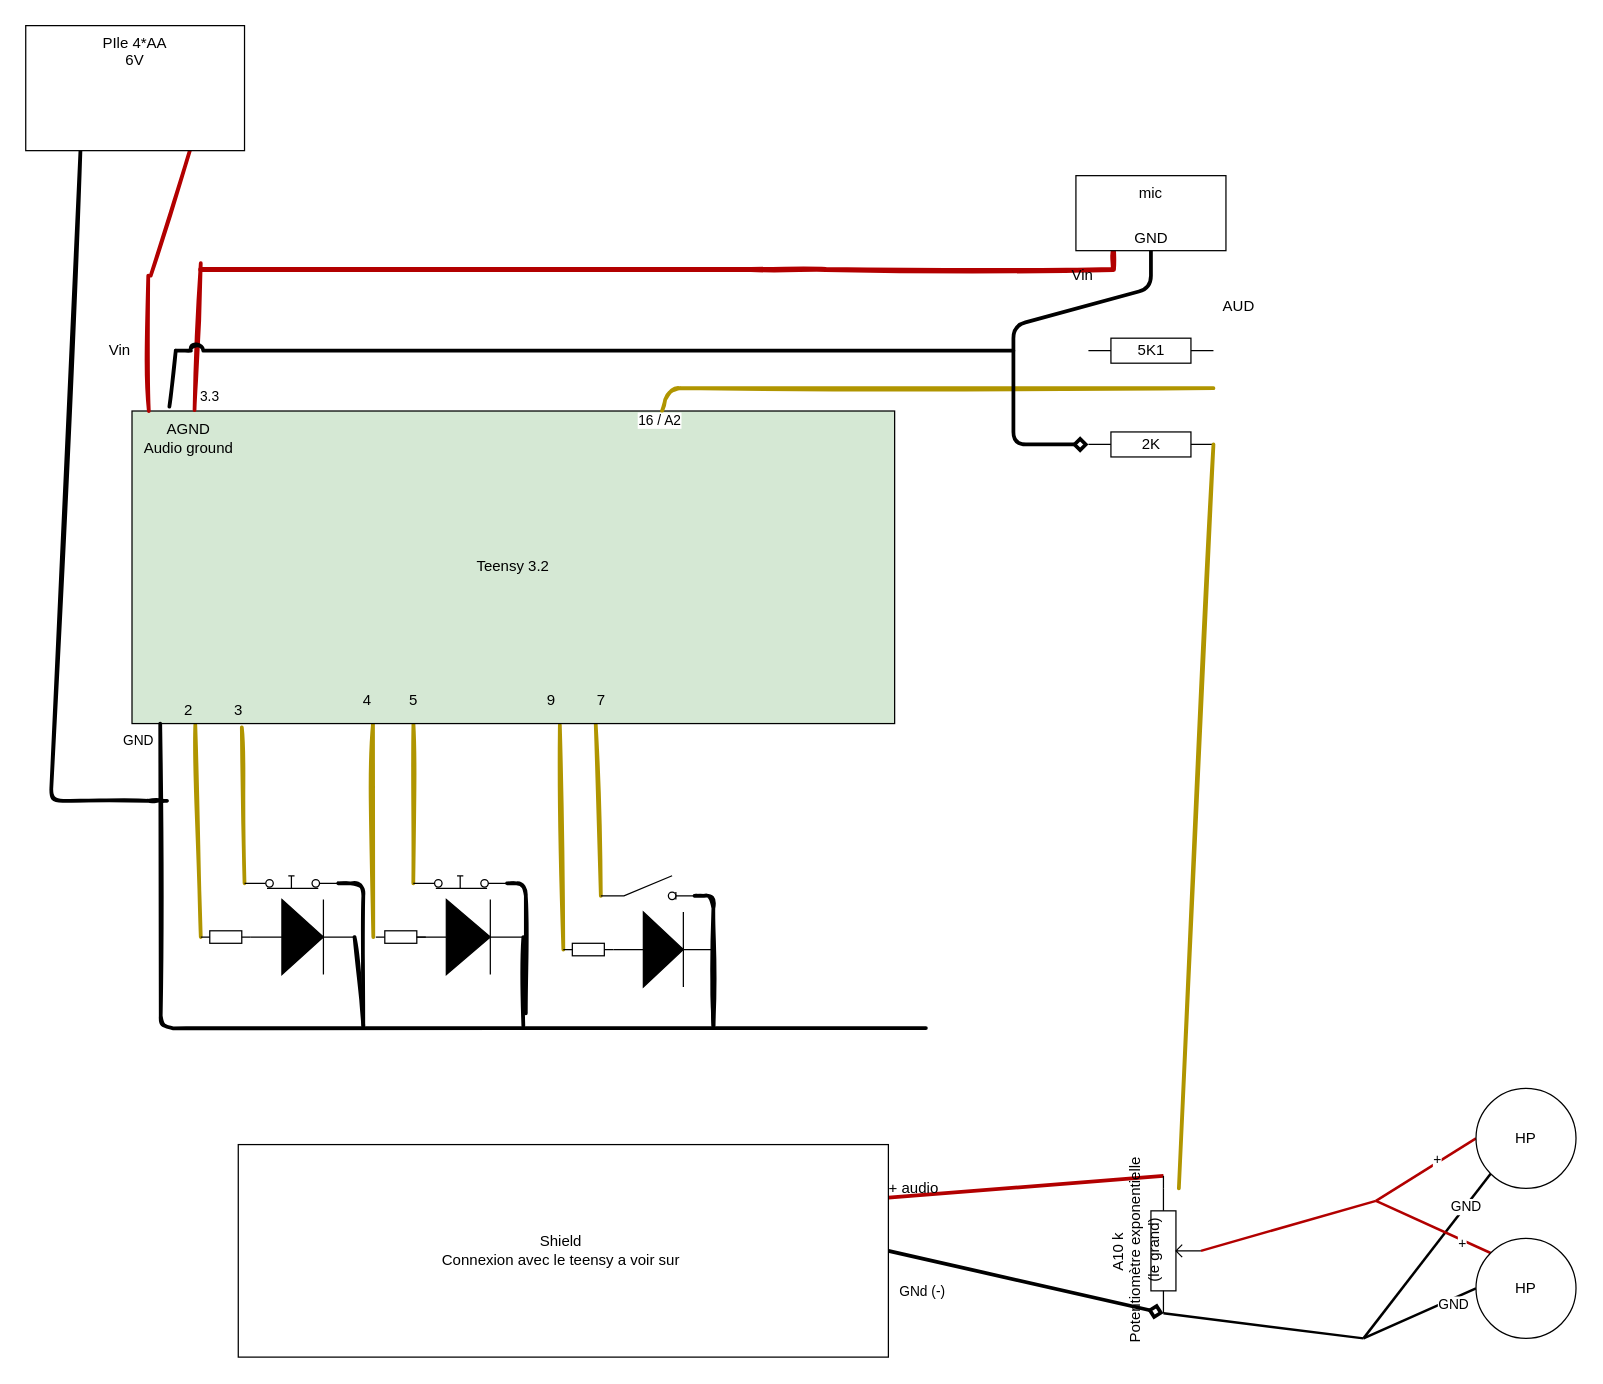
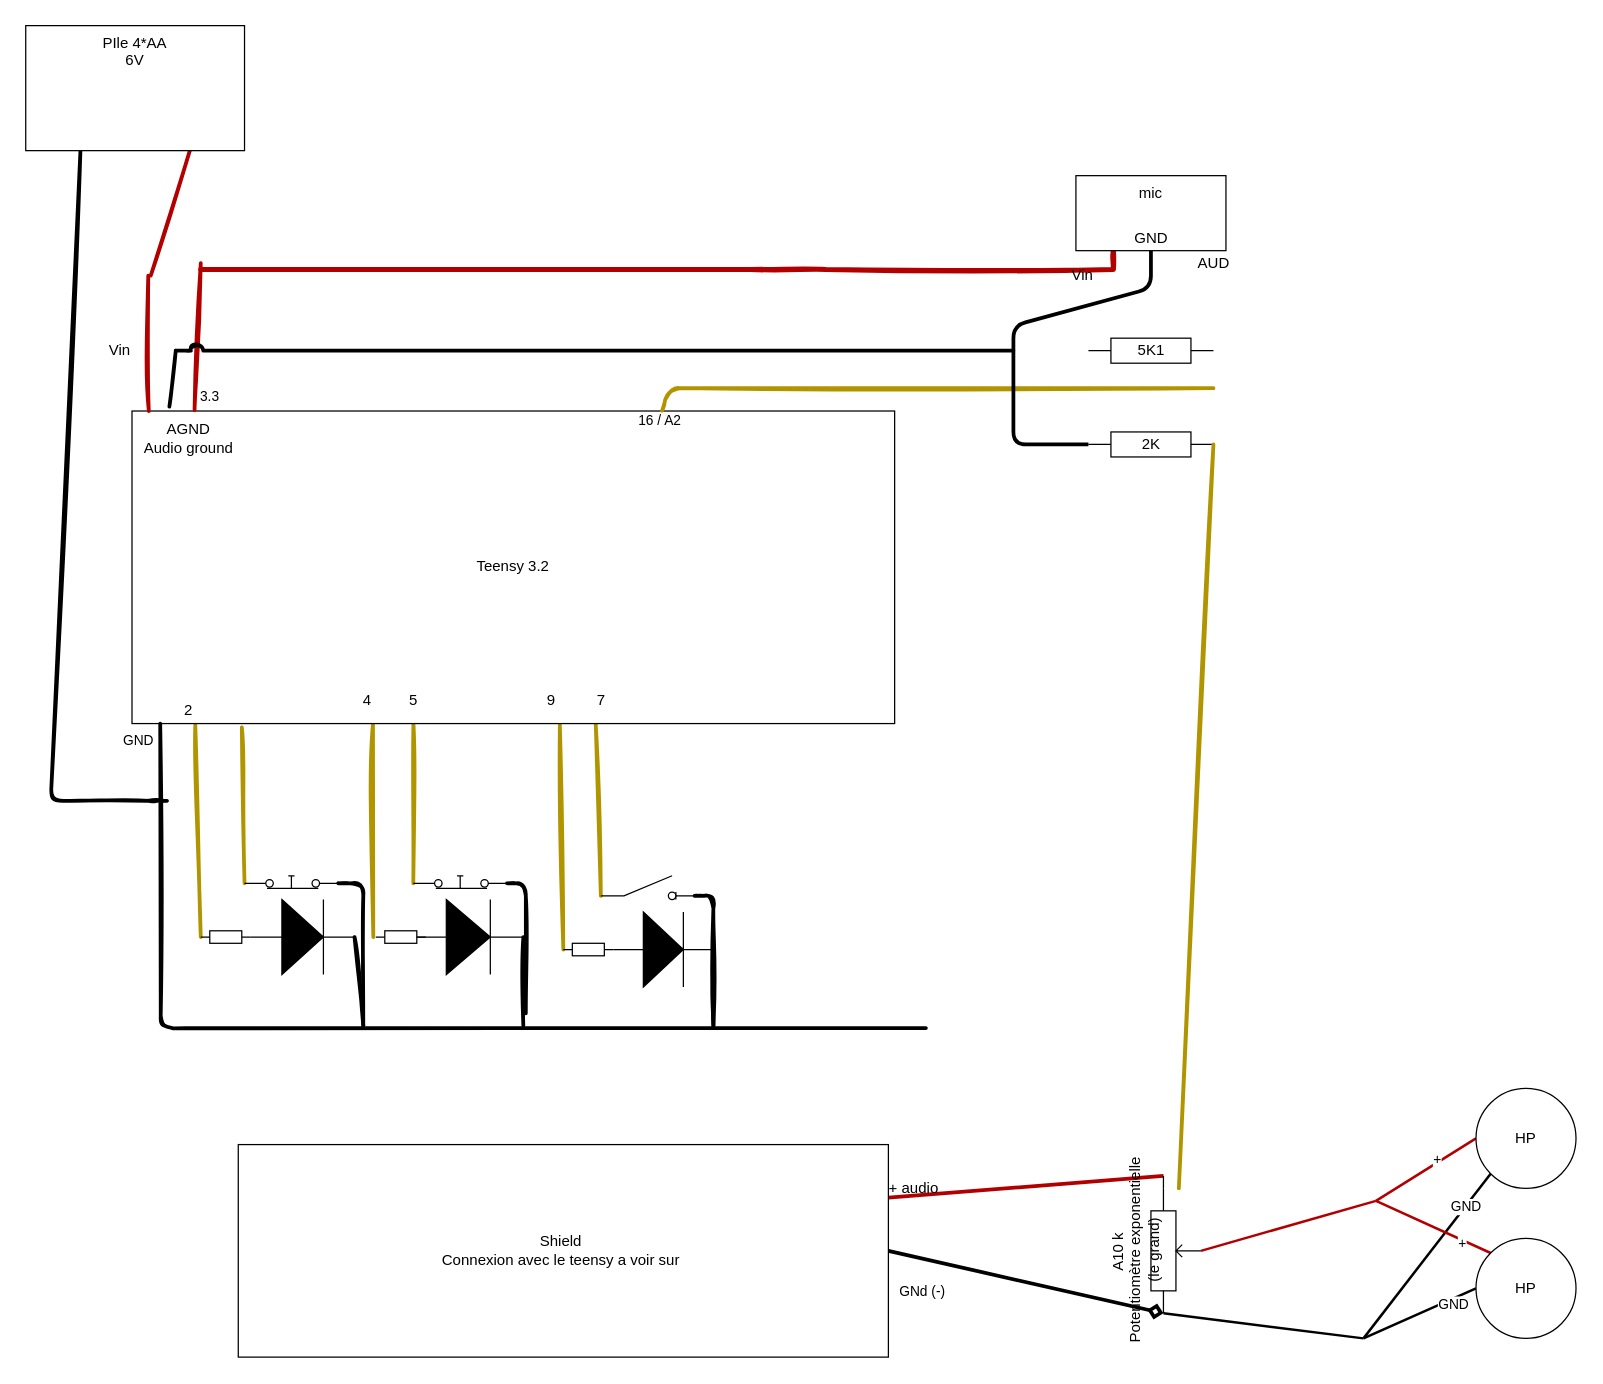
node "AUD": moved (1238, 307) -> (1213, 263)
edge "mic" -> "2K": arrowhead diamond -> none
node "Teensy 3.2": fillcolor #d5e8d4 -> #ffffff
node "3": removed
